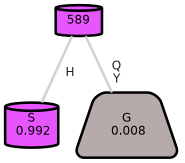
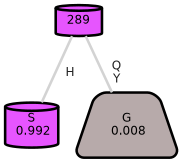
node "589": label "589" -> "289"
